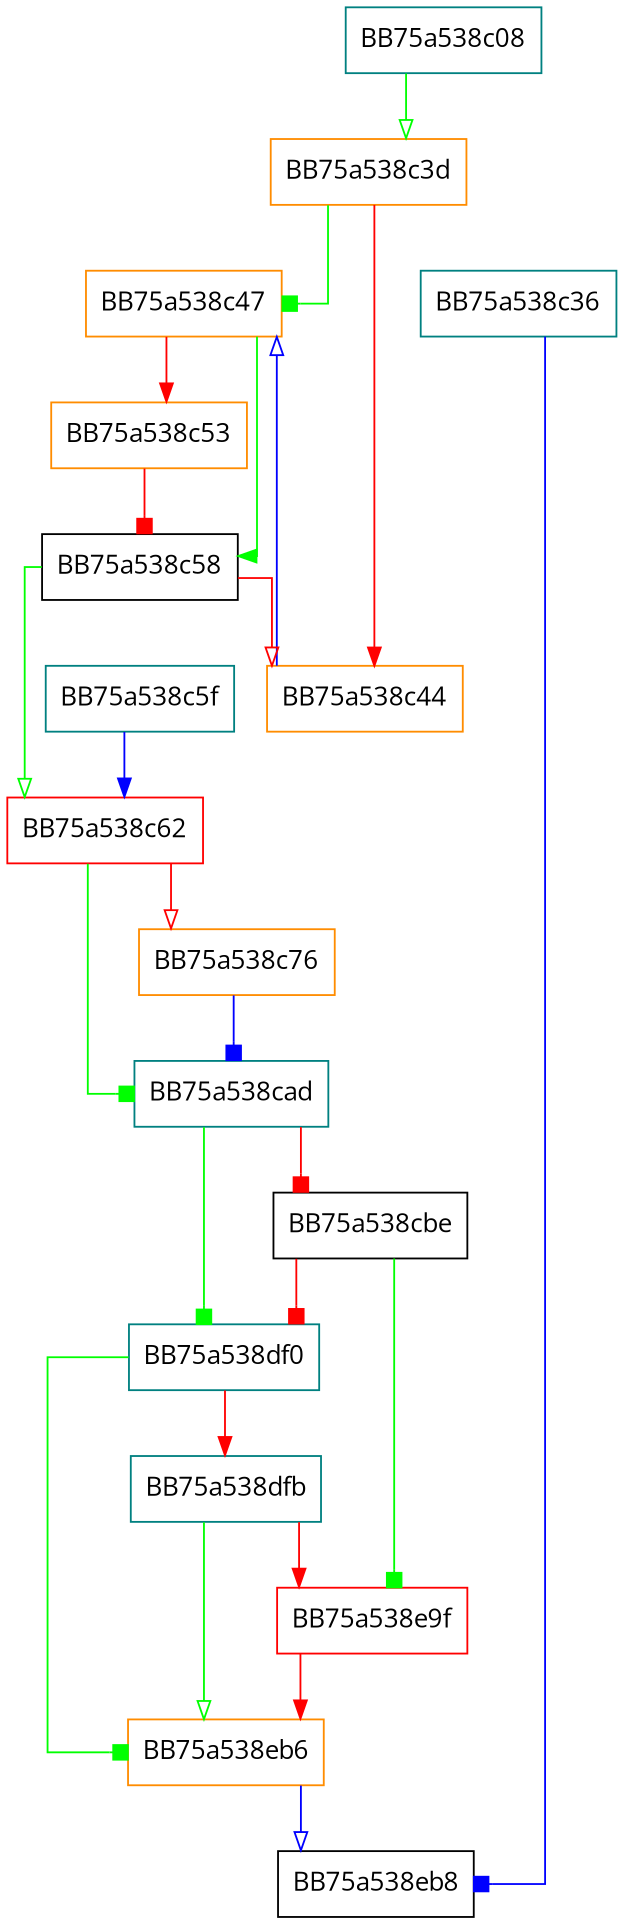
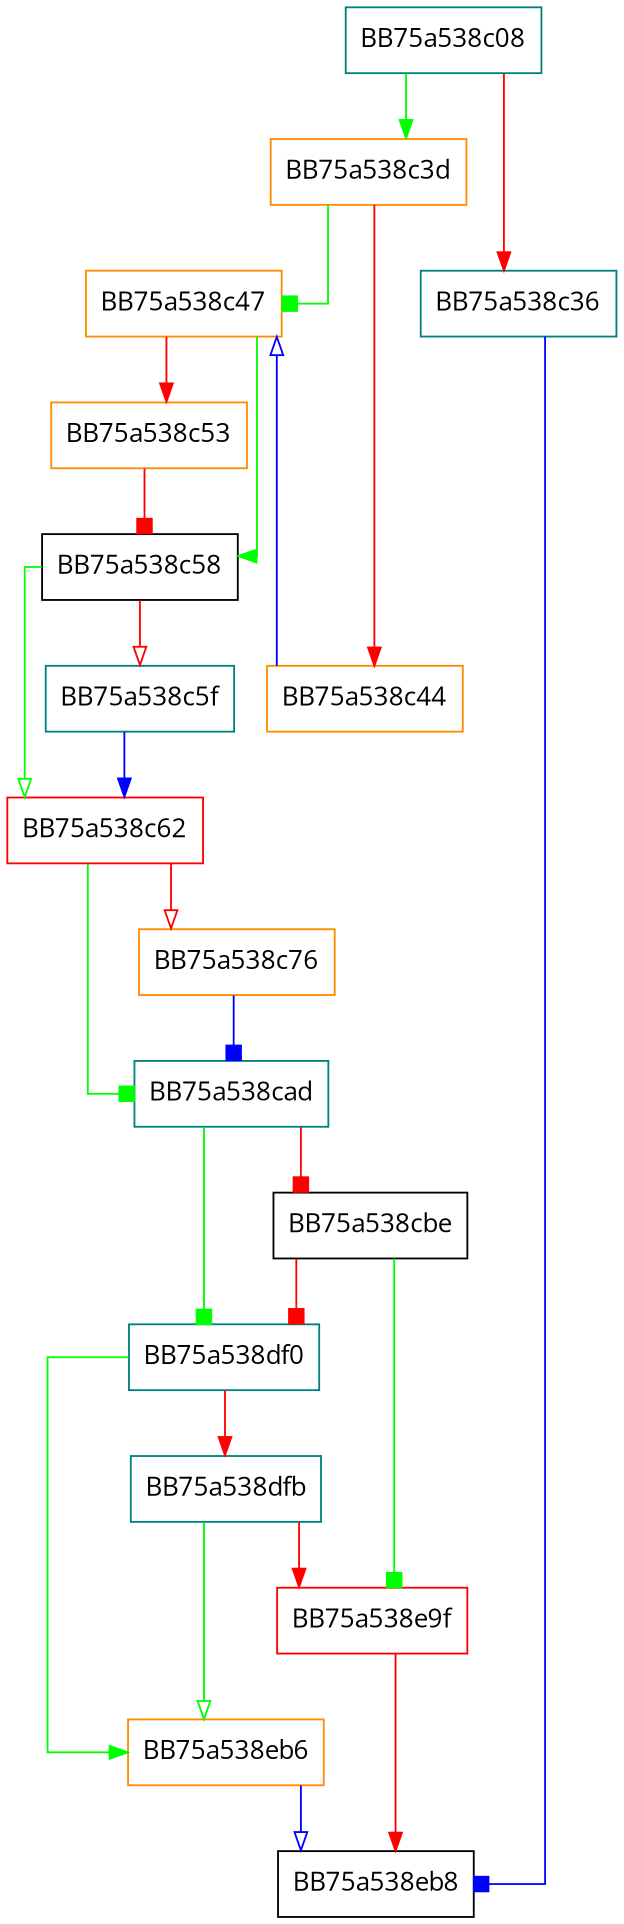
edge "BB75a538c08" -> "BB75a538c3d": arrowhead onormal -> normal
edge "BB75a538c08" -> "BB75a538c36": added
edge "BB75a538c58" -> "BB75a538c44": now "BB75a538c58" -> "BB75a538c5f"
edge "BB75a538df0" -> "BB75a538eb6": arrowhead box -> normal
edge "BB75a538e9f" -> "BB75a538eb6": now "BB75a538e9f" -> "BB75a538eb8"
